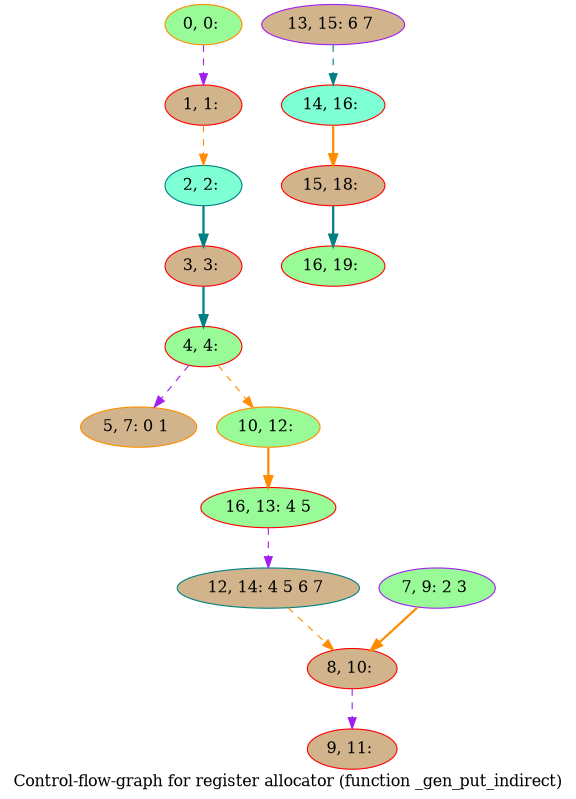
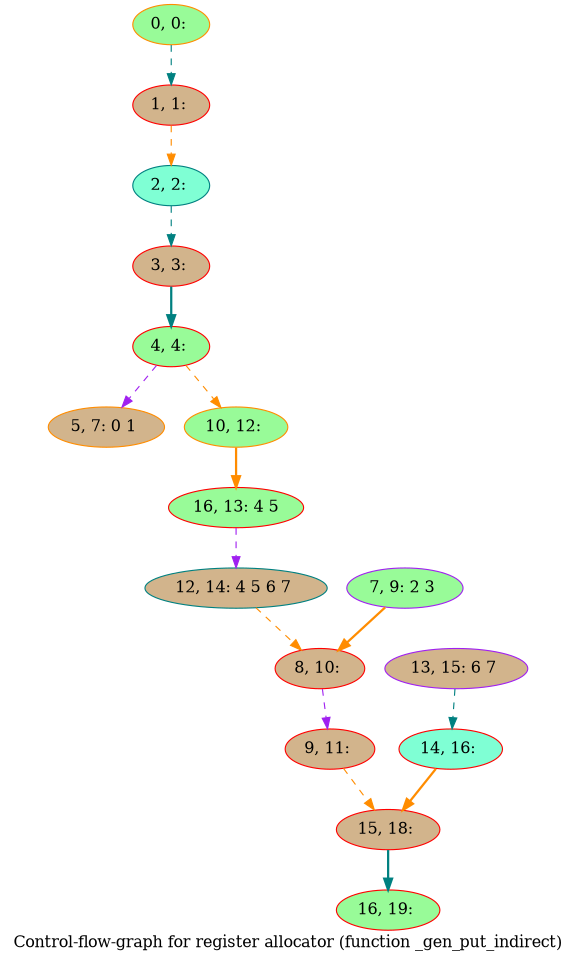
edge "0, 0:" -> "1, 1:": color purple -> teal
edge "2, 2:" -> "3, 3:": style bold -> dashed
edge "9, 11:" -> "15, 18:": added
